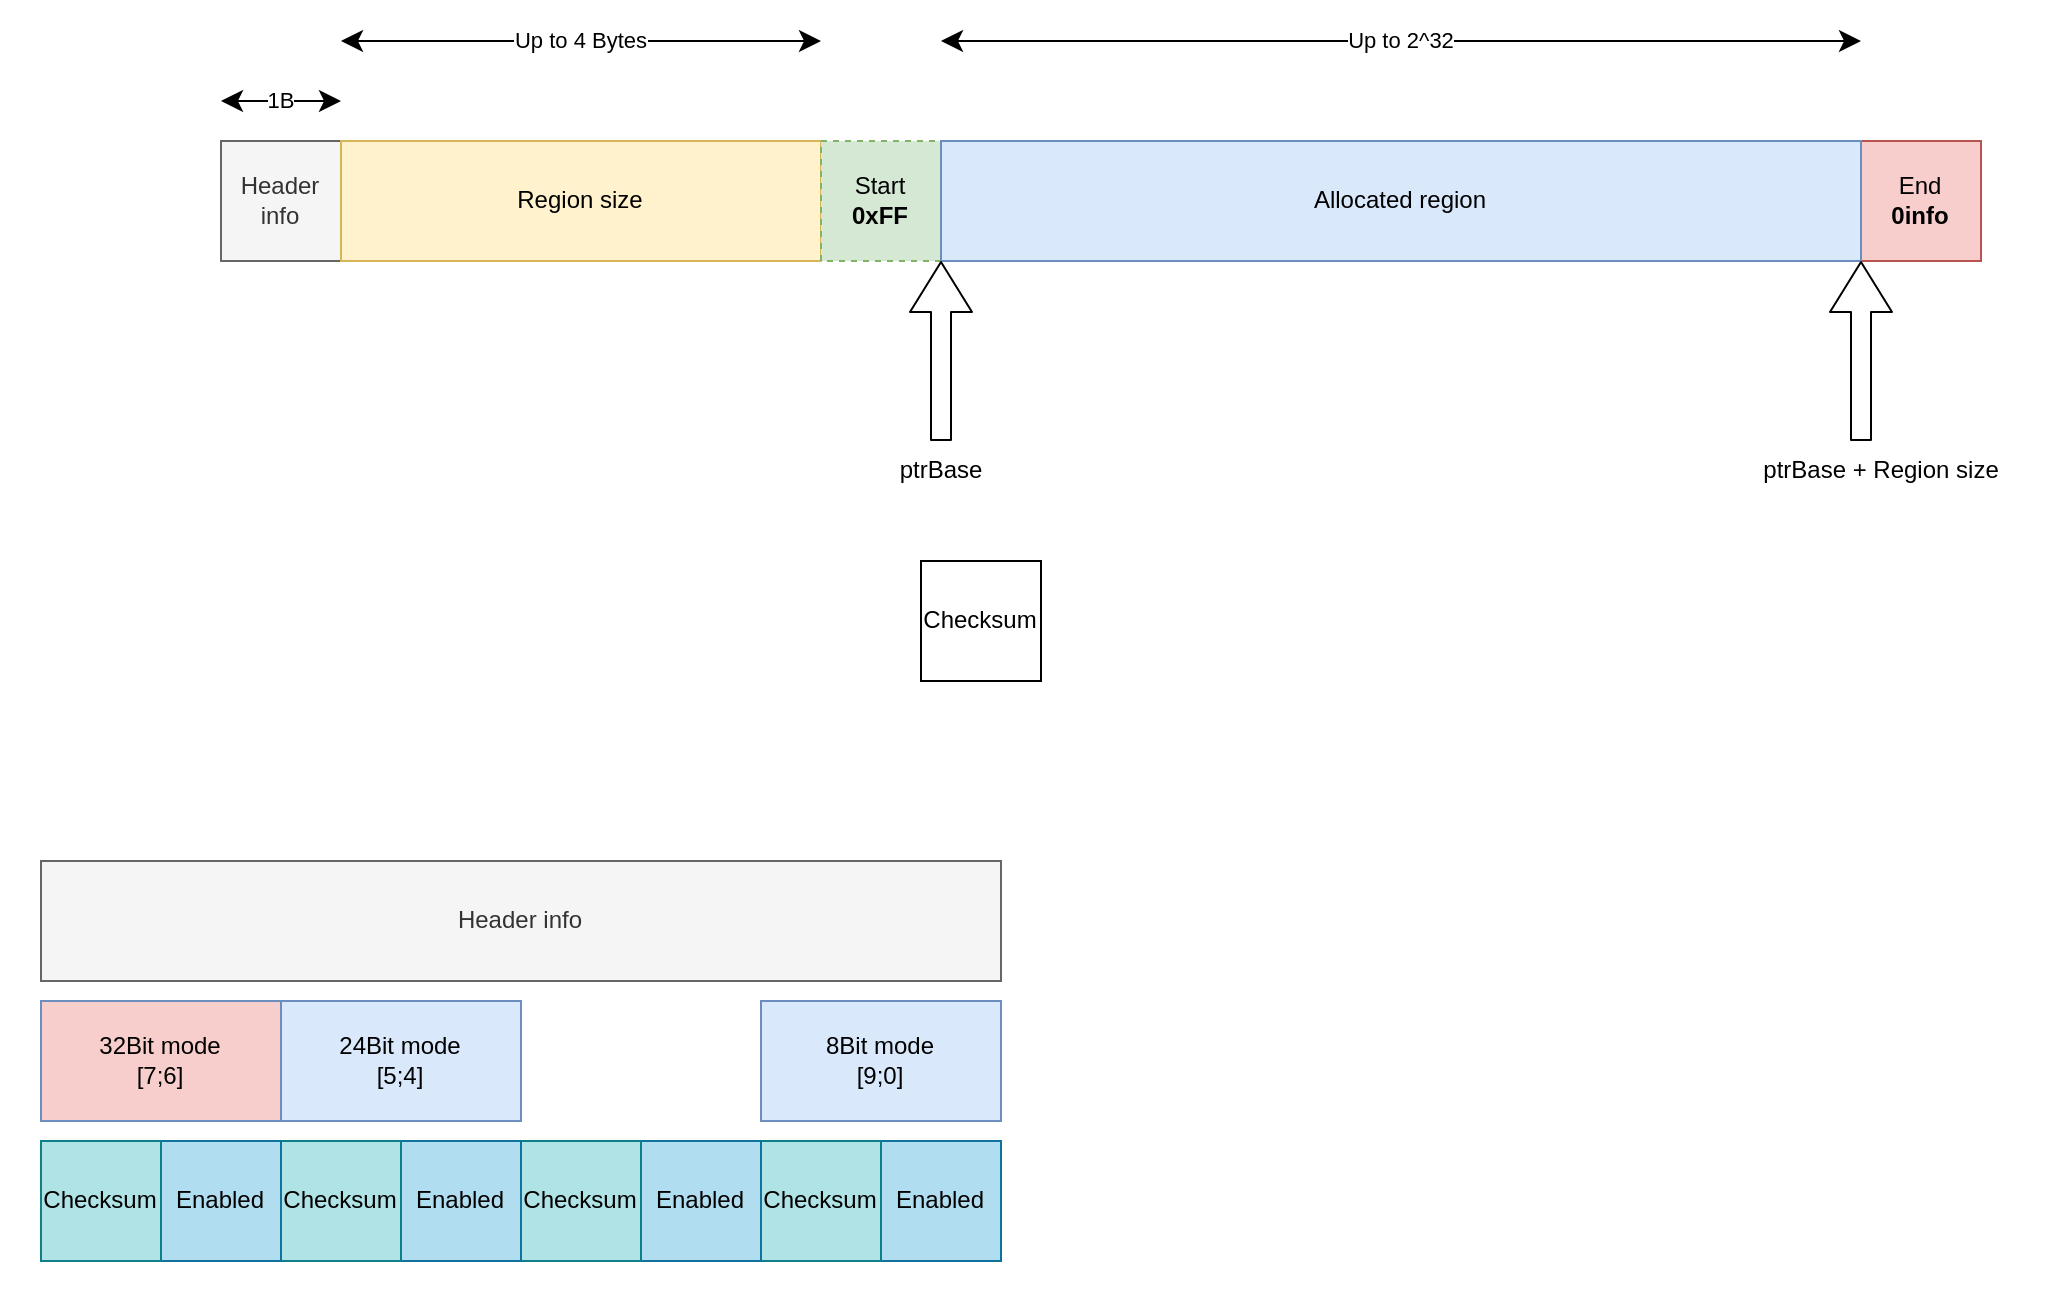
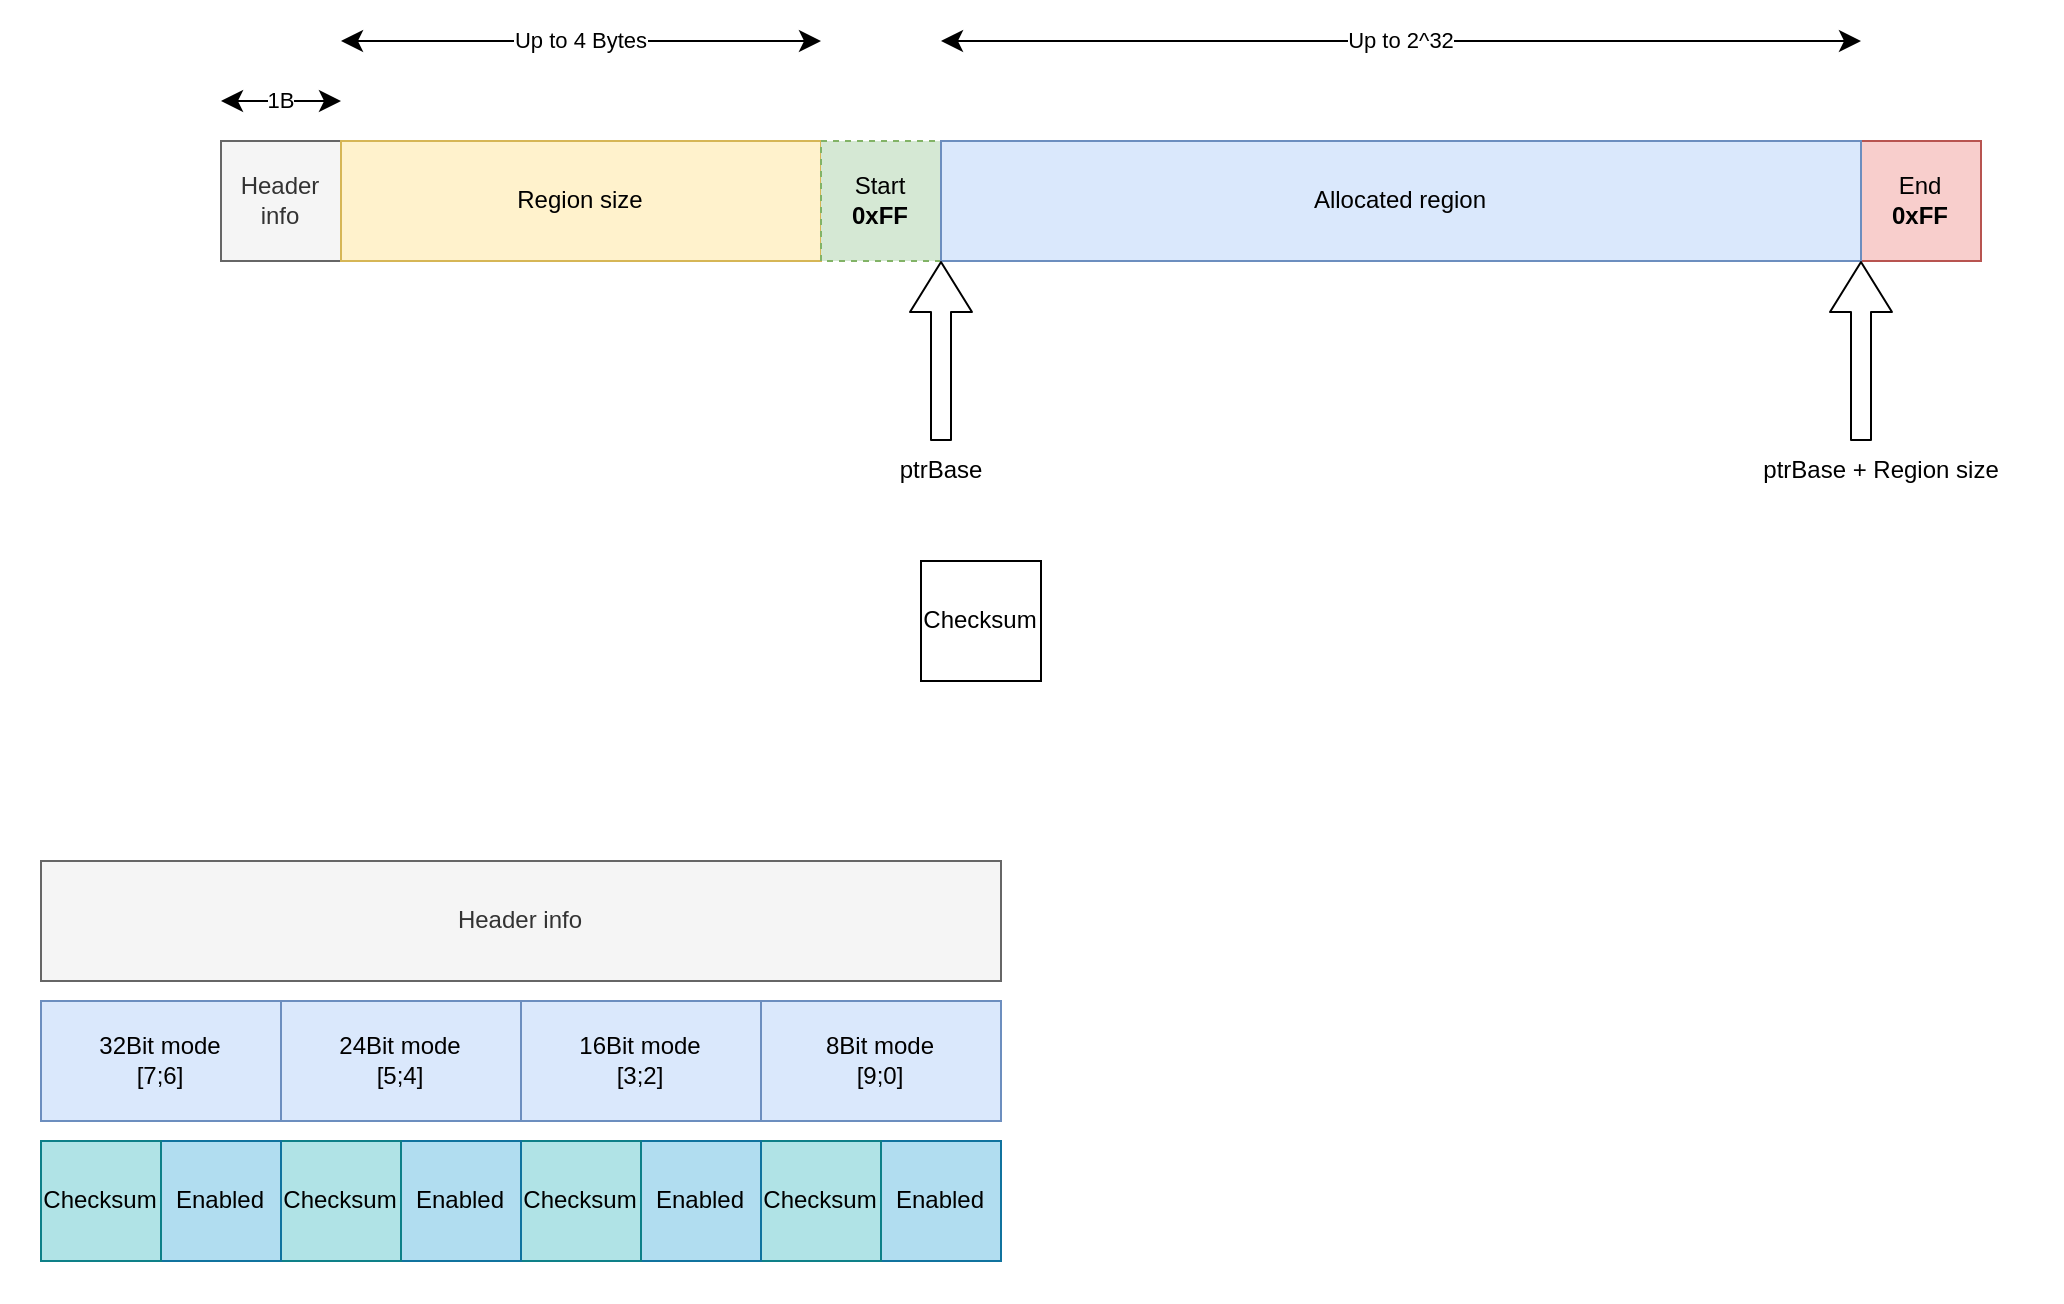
node "End 0info": label "End 0info" -> "End 0xFF"
node "32Bit mode [7;6]": fillcolor #f8cecc -> #dae8fc
node "16Bit mode [3;2]": added
